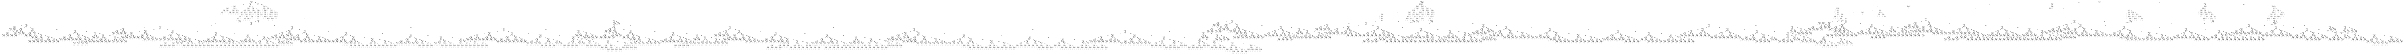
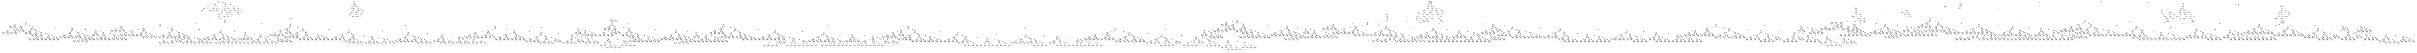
node "seedx' <= -0.5": removed
